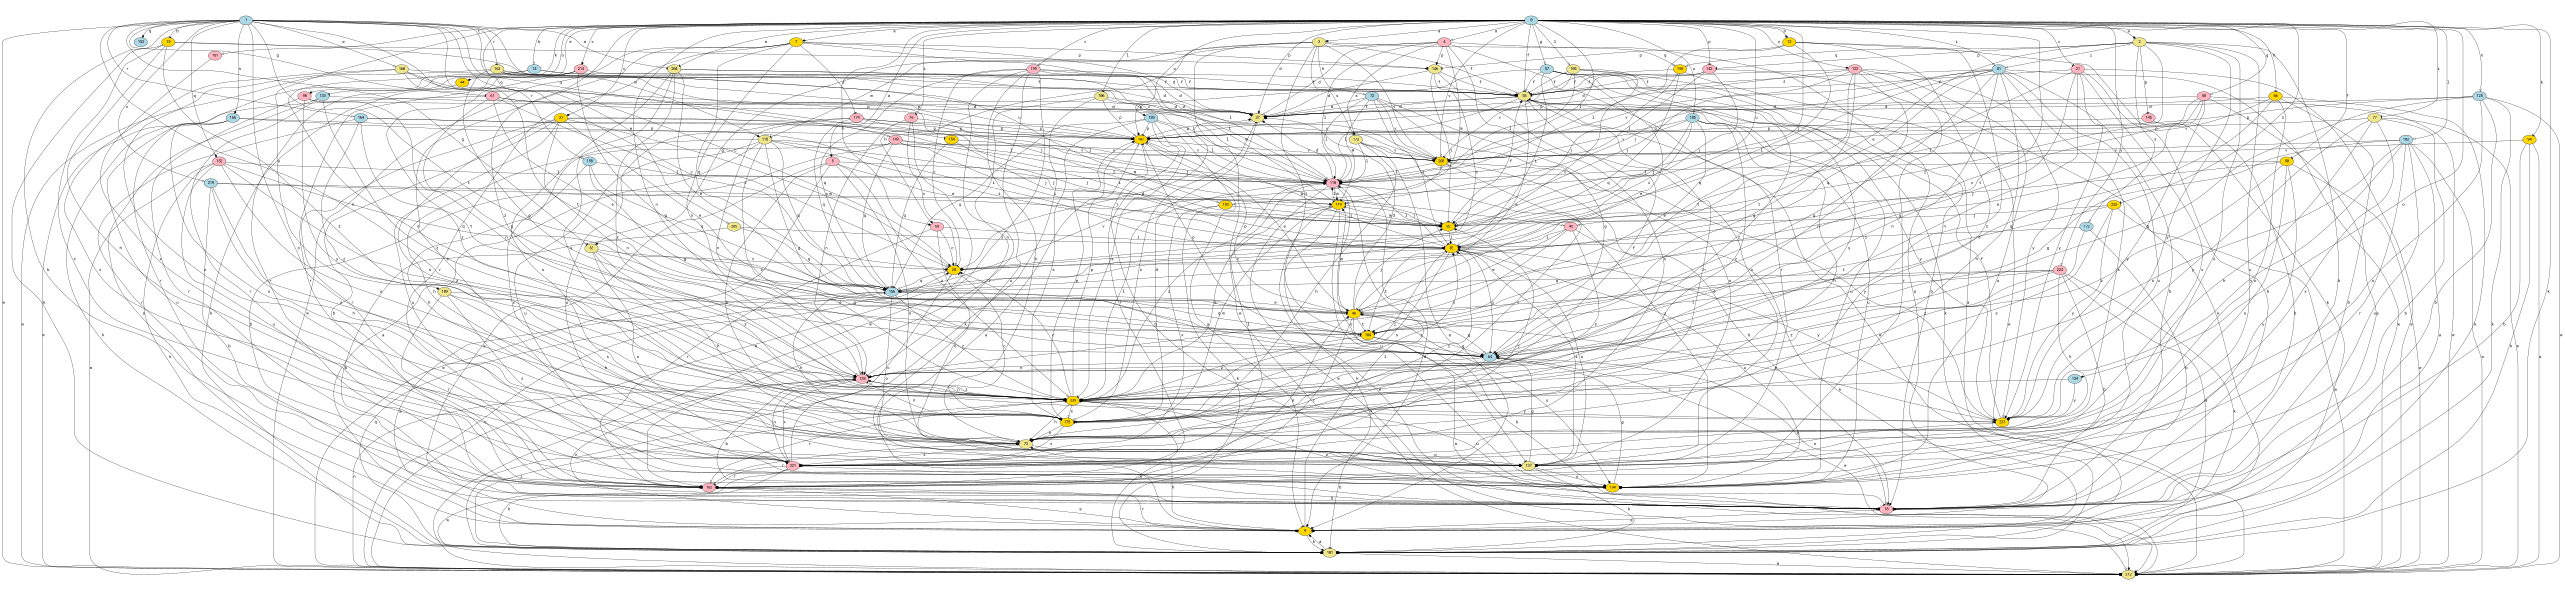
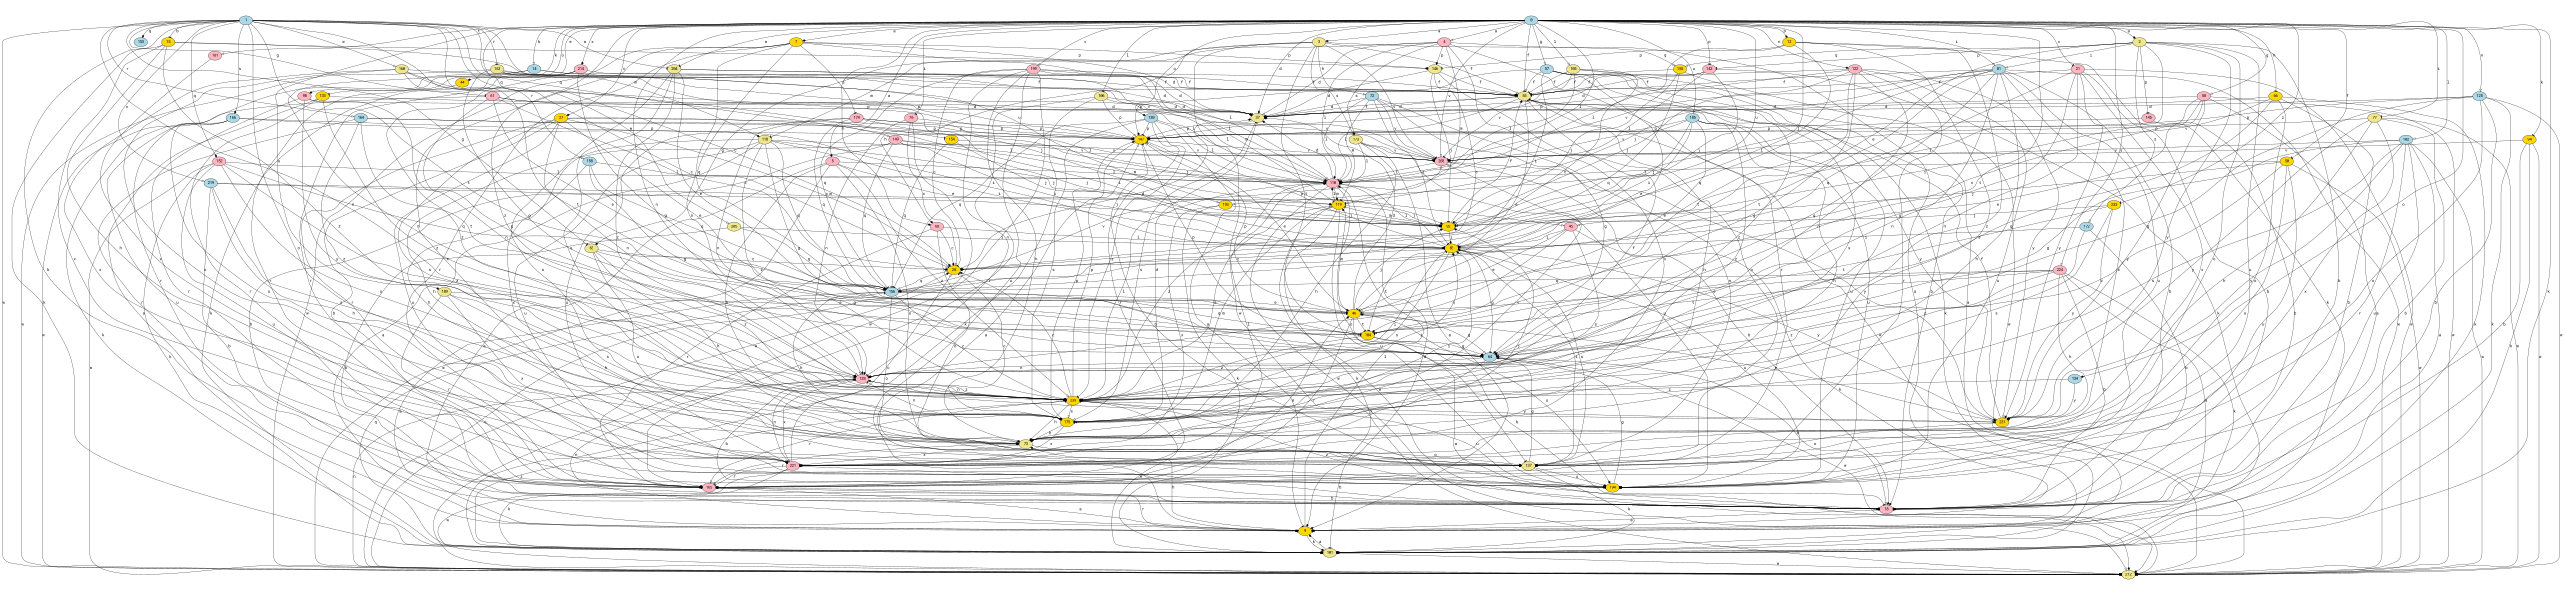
node "133": fillcolor lightblue -> gold
node "203": fillcolor gold -> lightpink
edge "233" -> "212": removed, label "w"
